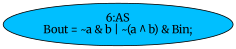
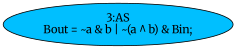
node "6:AS Bout = ~a & b | ~(a ^ b) & Bin;": label "6:AS Bout = ~a & b | ~(a ^ b) & Bin;" -> "3:AS Bout = ~a & b | ~(a ^ b) & Bin;"
